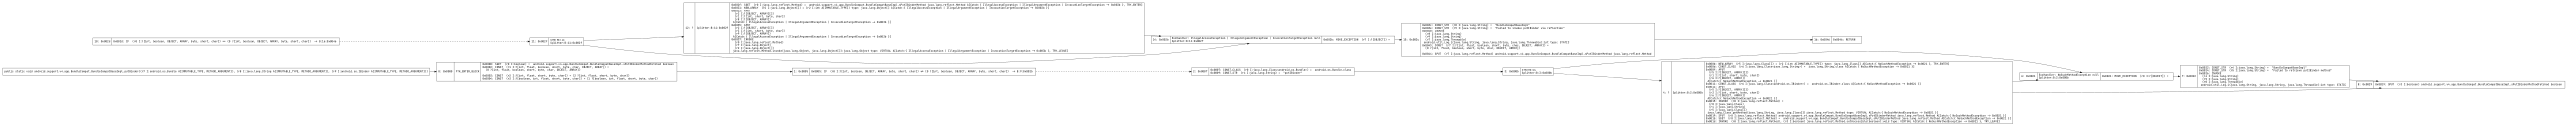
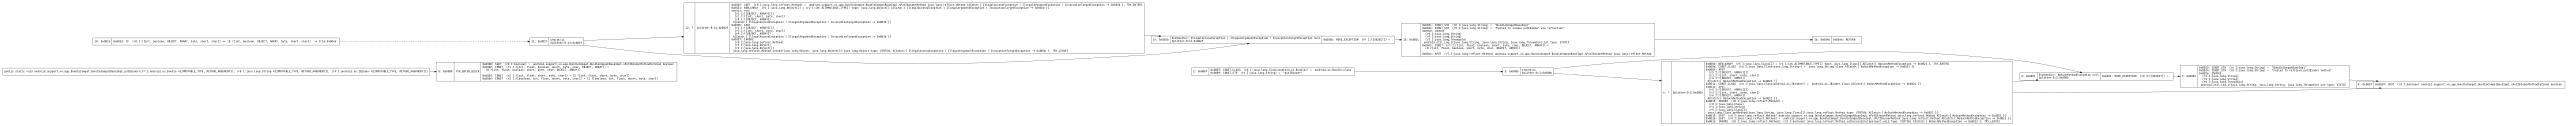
node "1: 0x0005": removed
